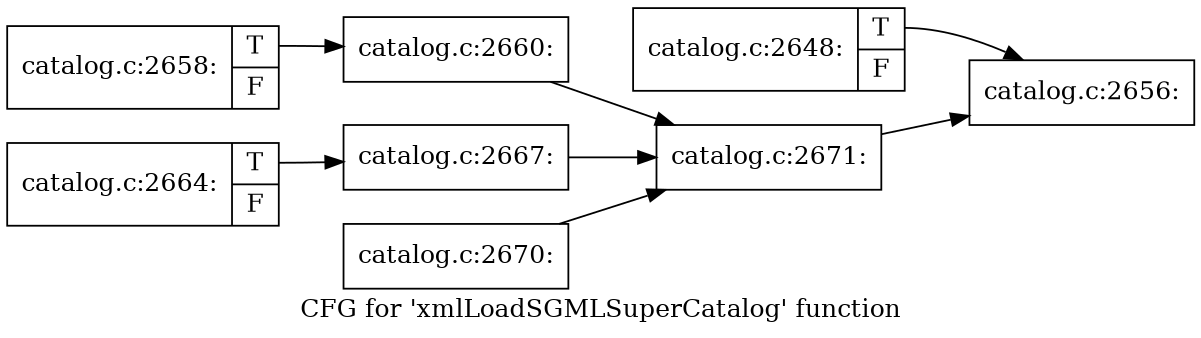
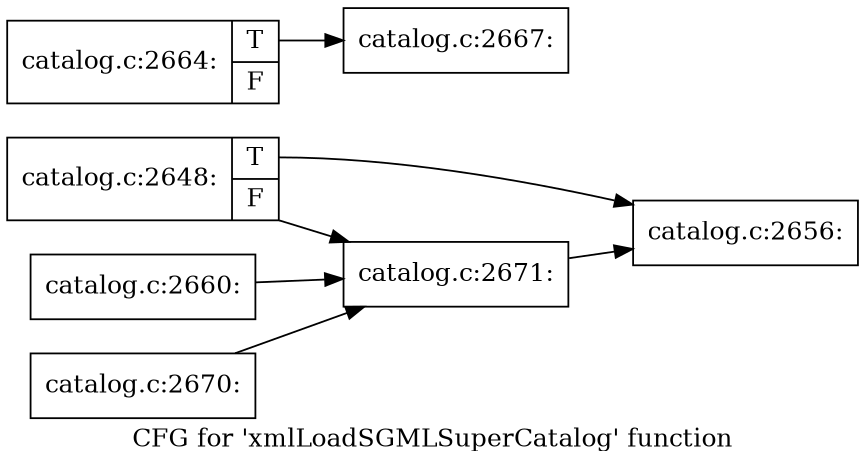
node "catalog.c:2658:": removed
edge "catalog.c:2667:" -> "catalog.c:2671:": now "catalog.c:2648:" -> "catalog.c:2671:"
